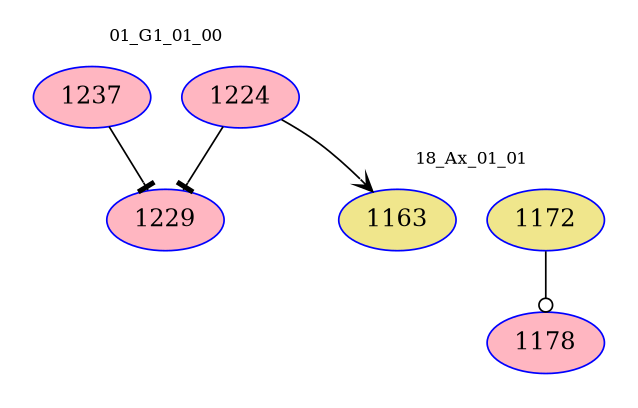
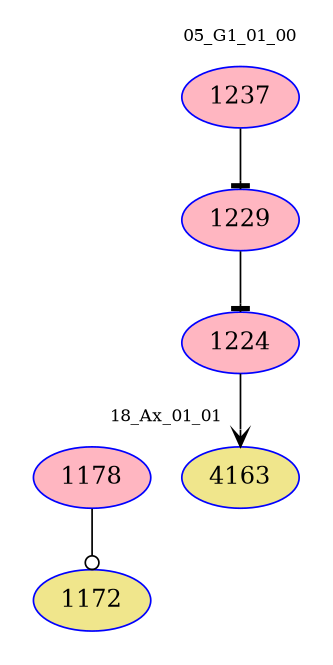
cluster "01_G1_01_00": label "01_G1_01_00" -> "05_G1_01_00"
edge "1224" -> "1229": reversed
node "1163": label "1163" -> "4163"
edge "1172" -> "1178": reversed
